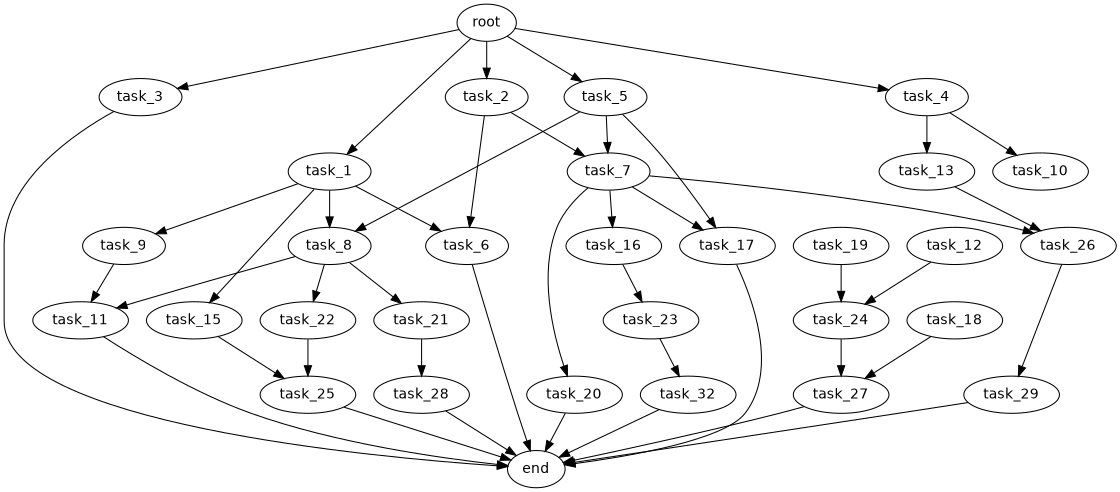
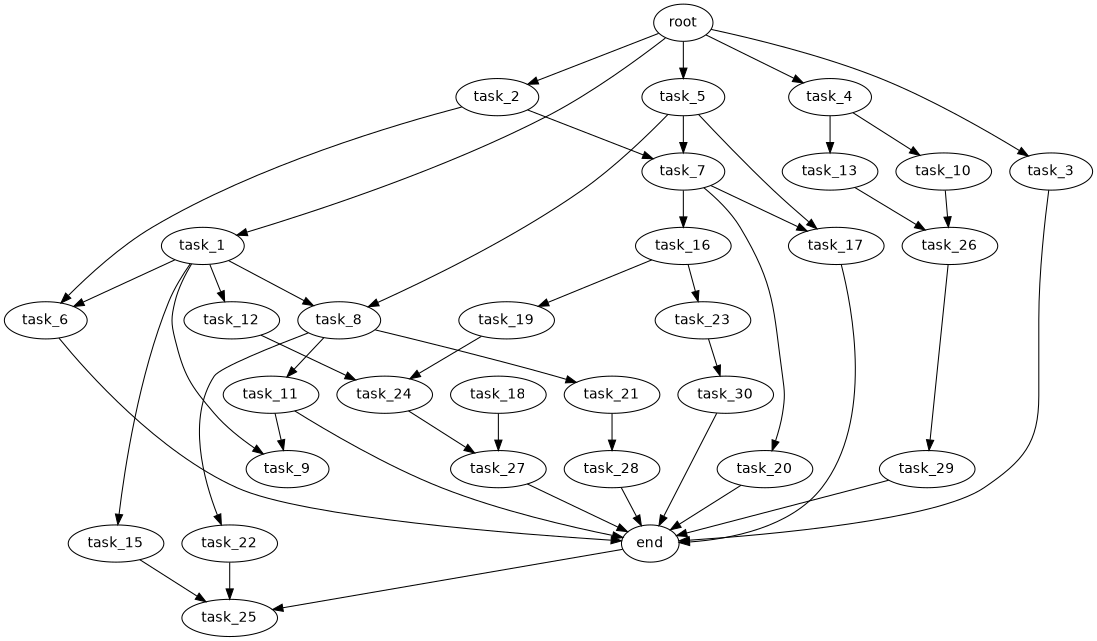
edge "task_7" -> "task_26": now "task_10" -> "task_26"
edge "task_9" -> "task_11": reversed
edge "task_1" -> "task_12": added
edge "task_16" -> "task_19": added
node "task_32": label "task_32" -> "task_30"
edge "task_25" -> "end": reversed
